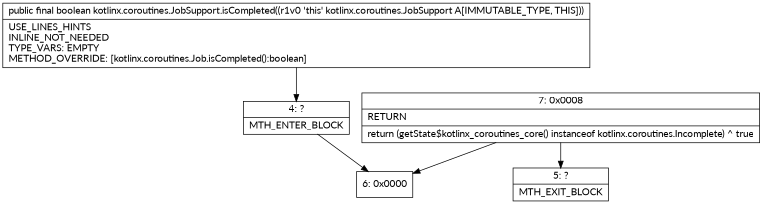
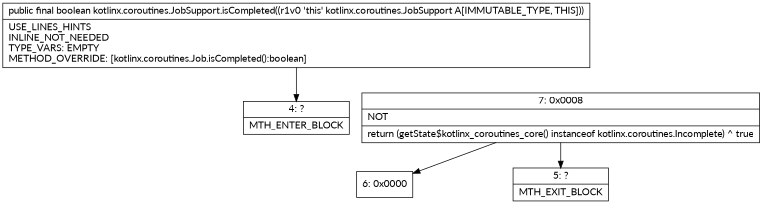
node "7: 0x0008": text "RETURN" -> "NOT"
edge "4: ?" -> "6: 0x0000": removed
